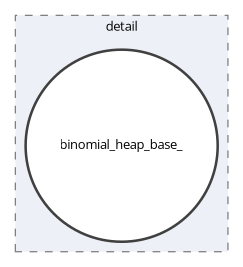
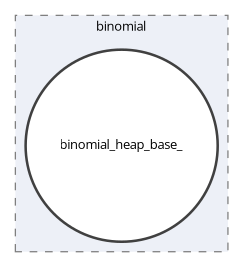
cluster "detail": label "detail" -> "binomial"
